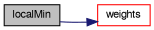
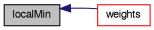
edge "localMin" -> "weights": reversed
